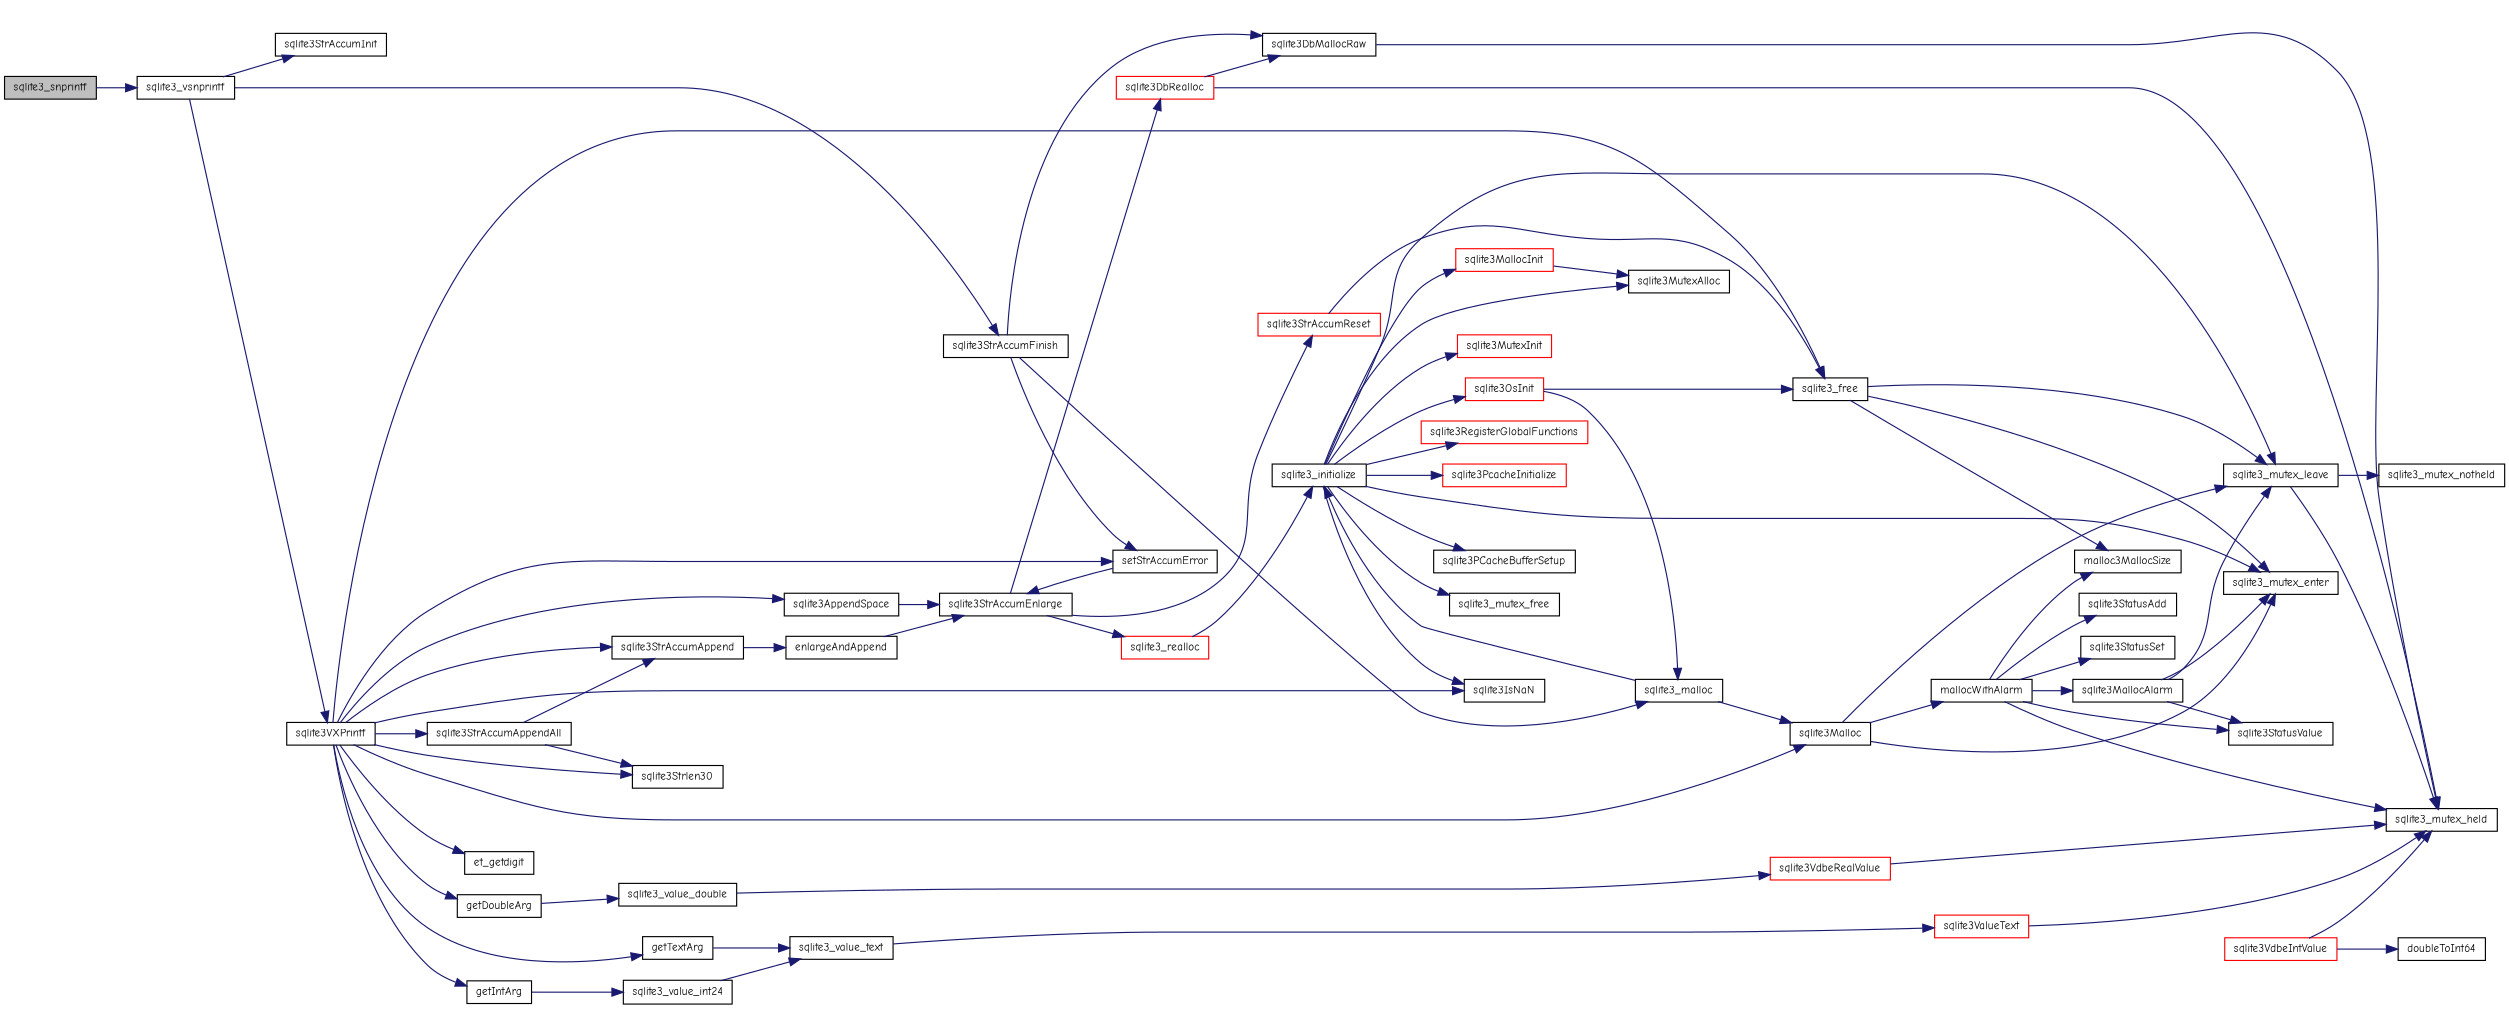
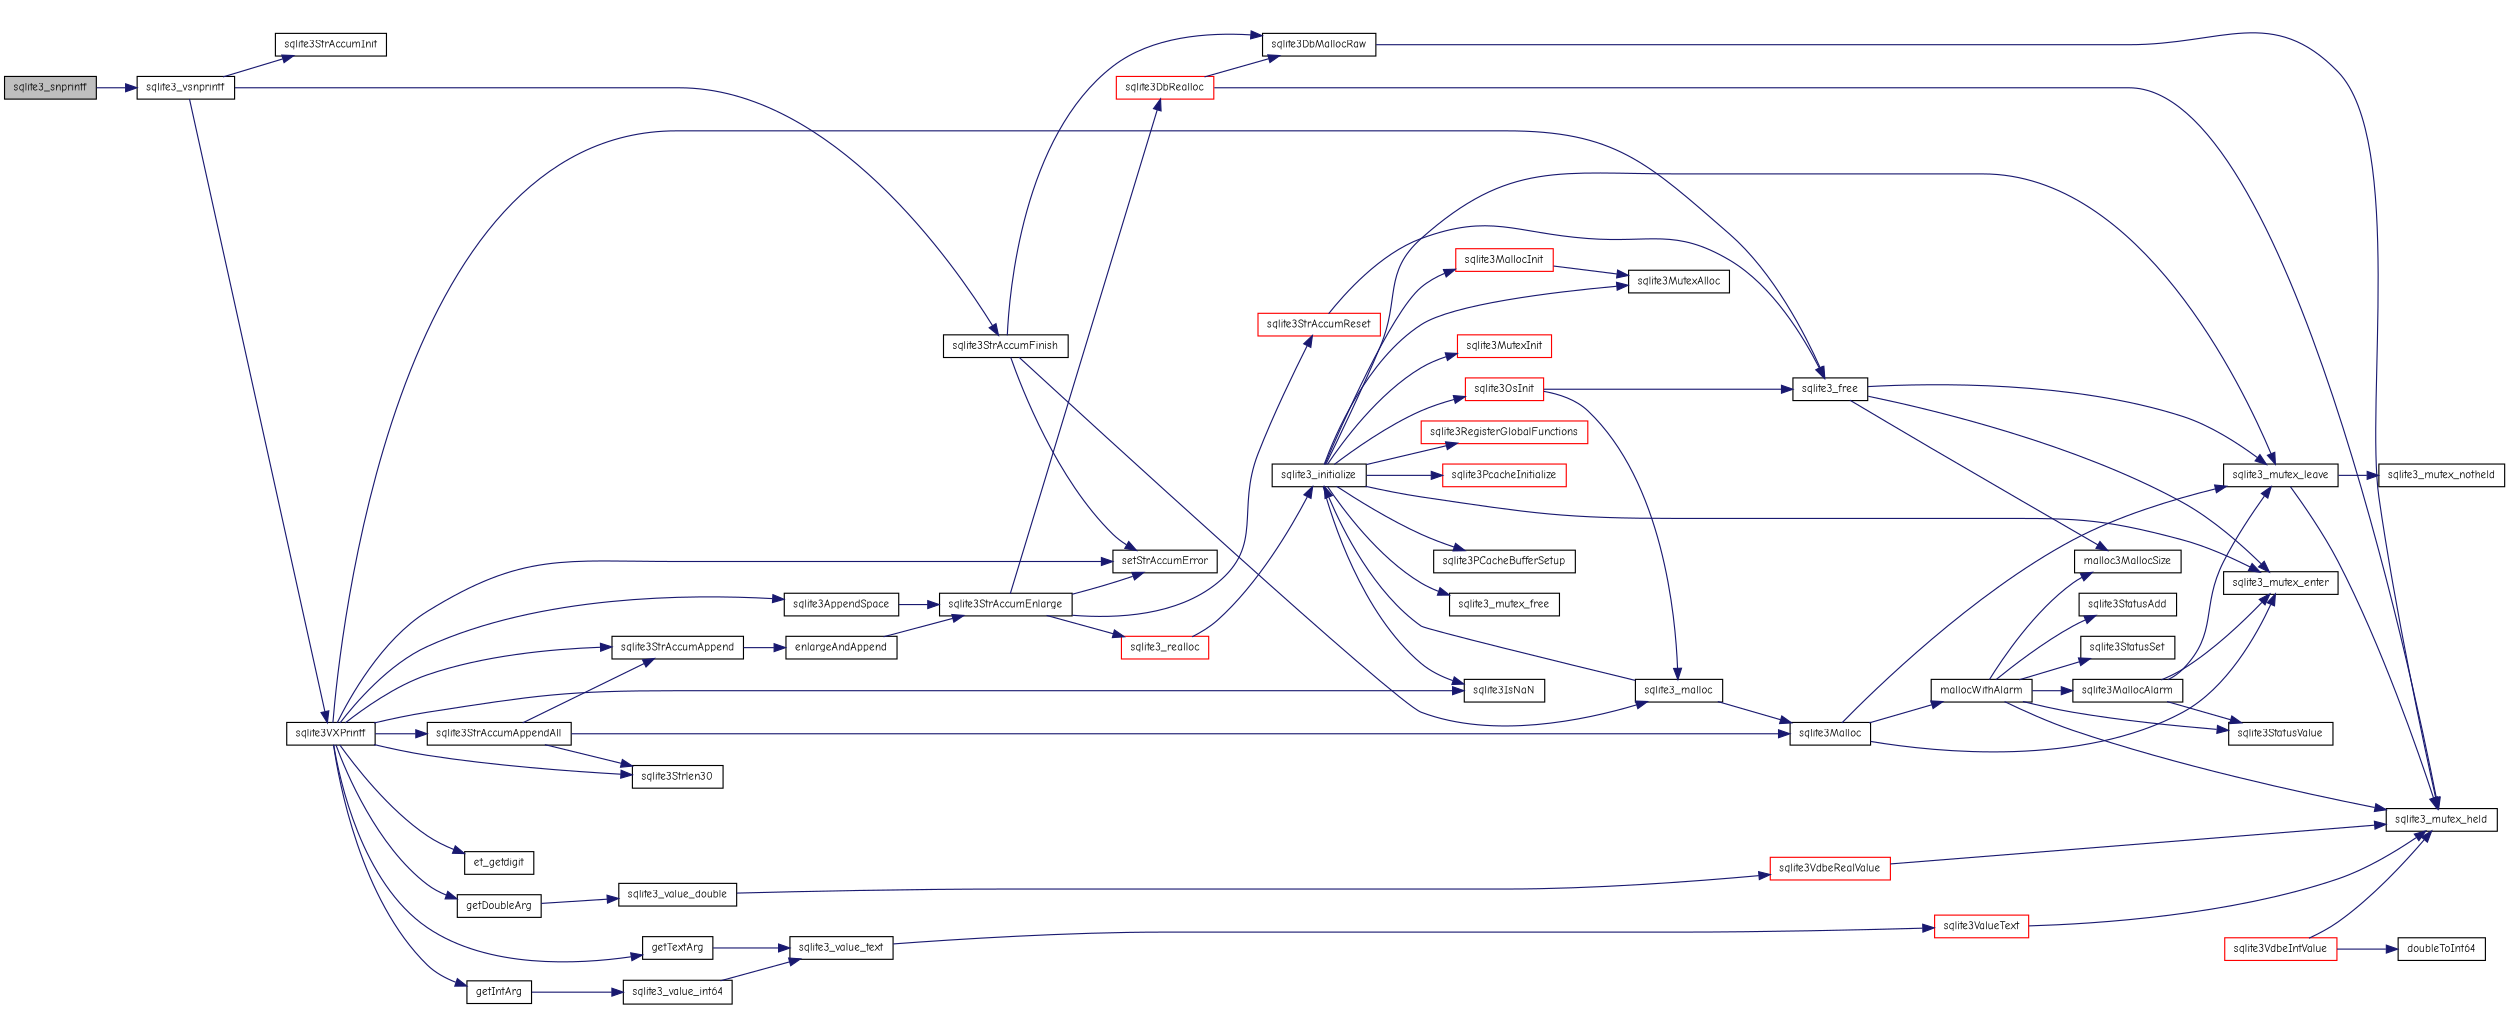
edge "setStrAccumError" -> "sqlite3StrAccumEnlarge": reversed
edge "sqlite3VXPrintf" -> "sqlite3Malloc": now "sqlite3StrAccumAppendAll" -> "sqlite3Malloc"
node "sqlite3_value_int24": label "sqlite3_value_int24" -> "sqlite3_value_int64"
